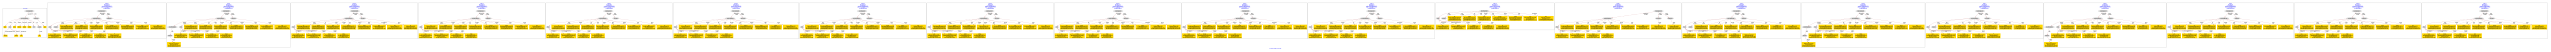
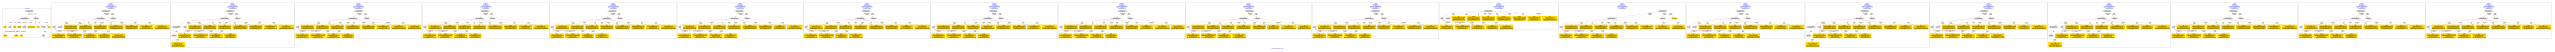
node "WebResource2": fillcolor lightgray -> gold
node "technique": fillcolor gold -> lightgray
node "credittext": label "credittext" -> "biographicalInformation"
node "title": fillcolor lightgray -> gold
node "link": fillcolor gold -> lightgray
